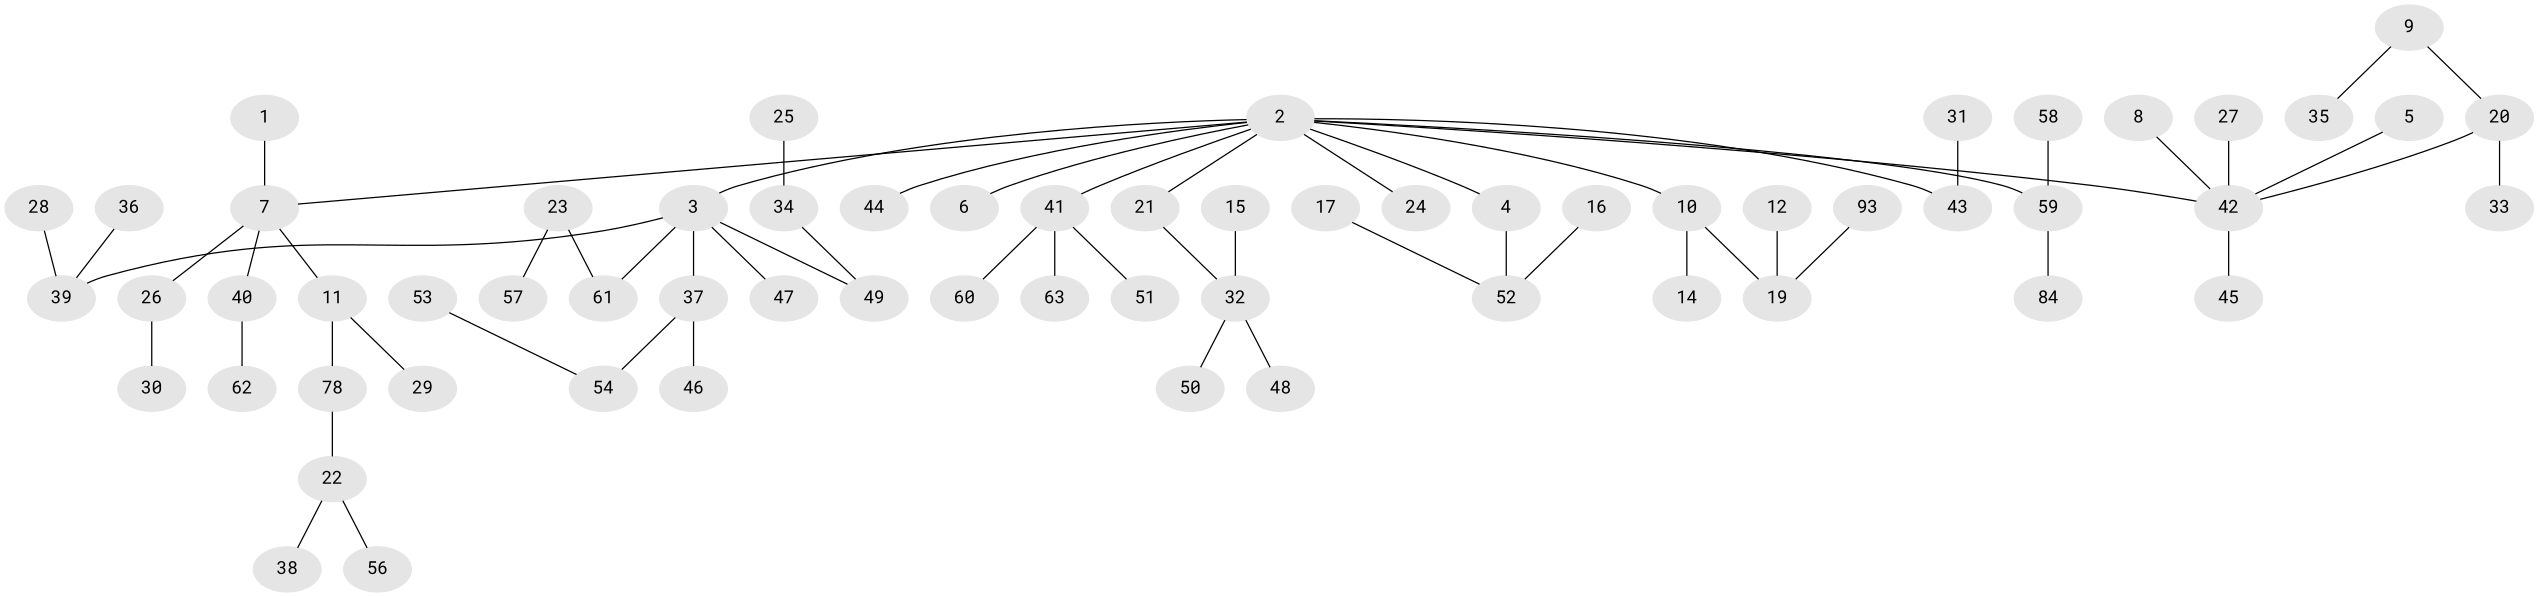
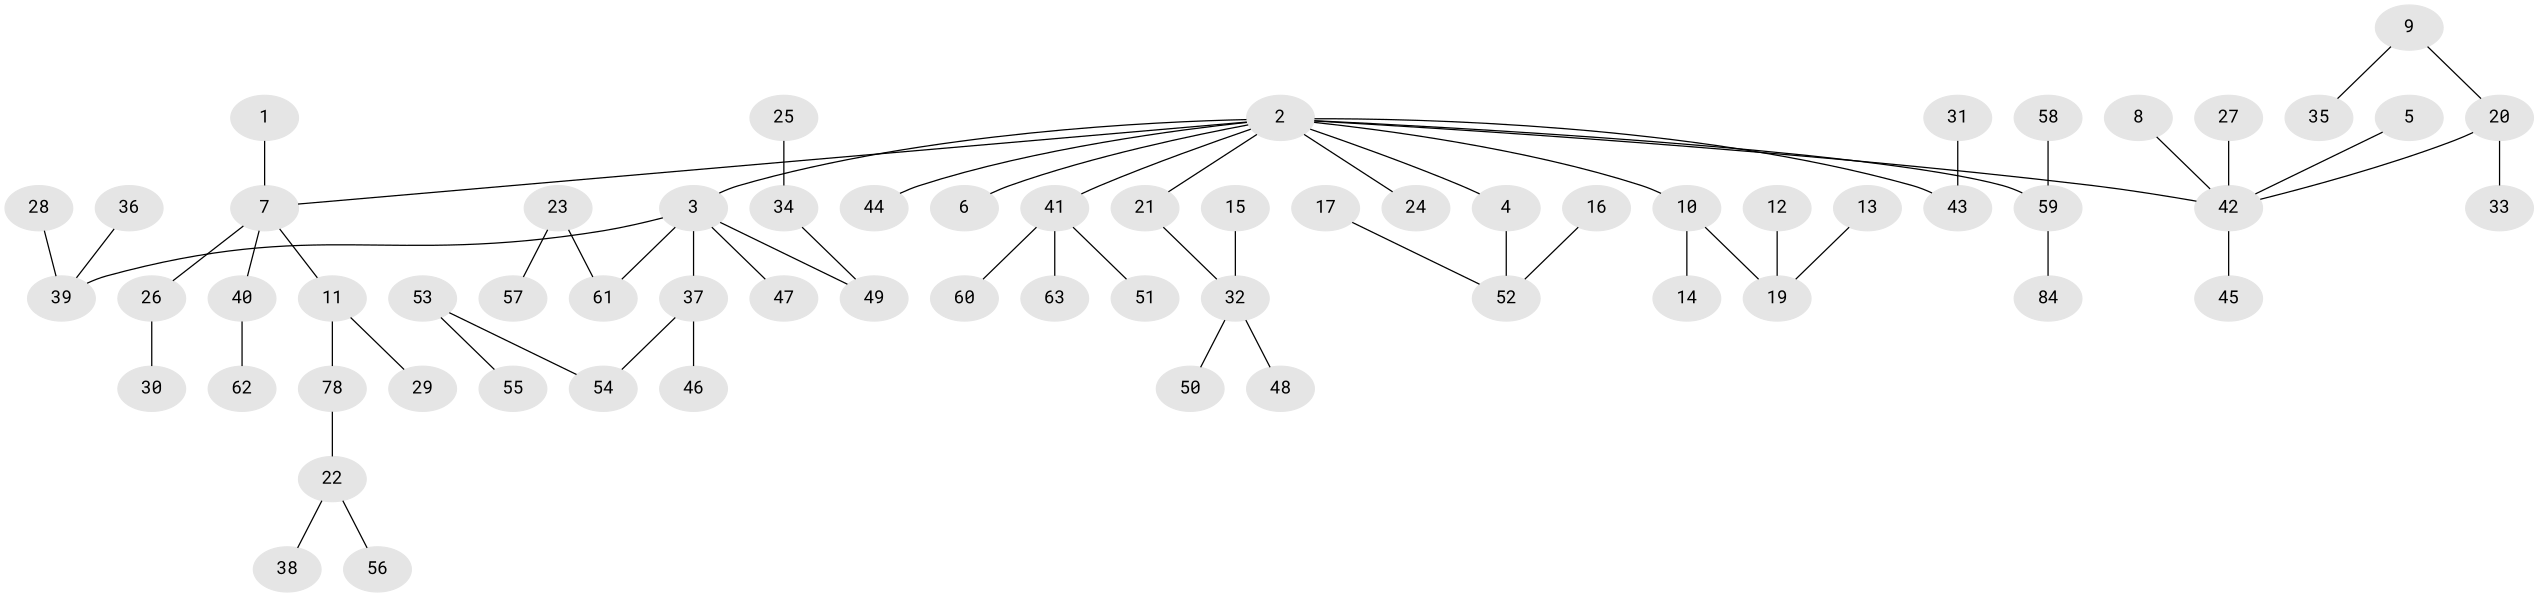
node "93": label "93" -> "13"
node "55": added
